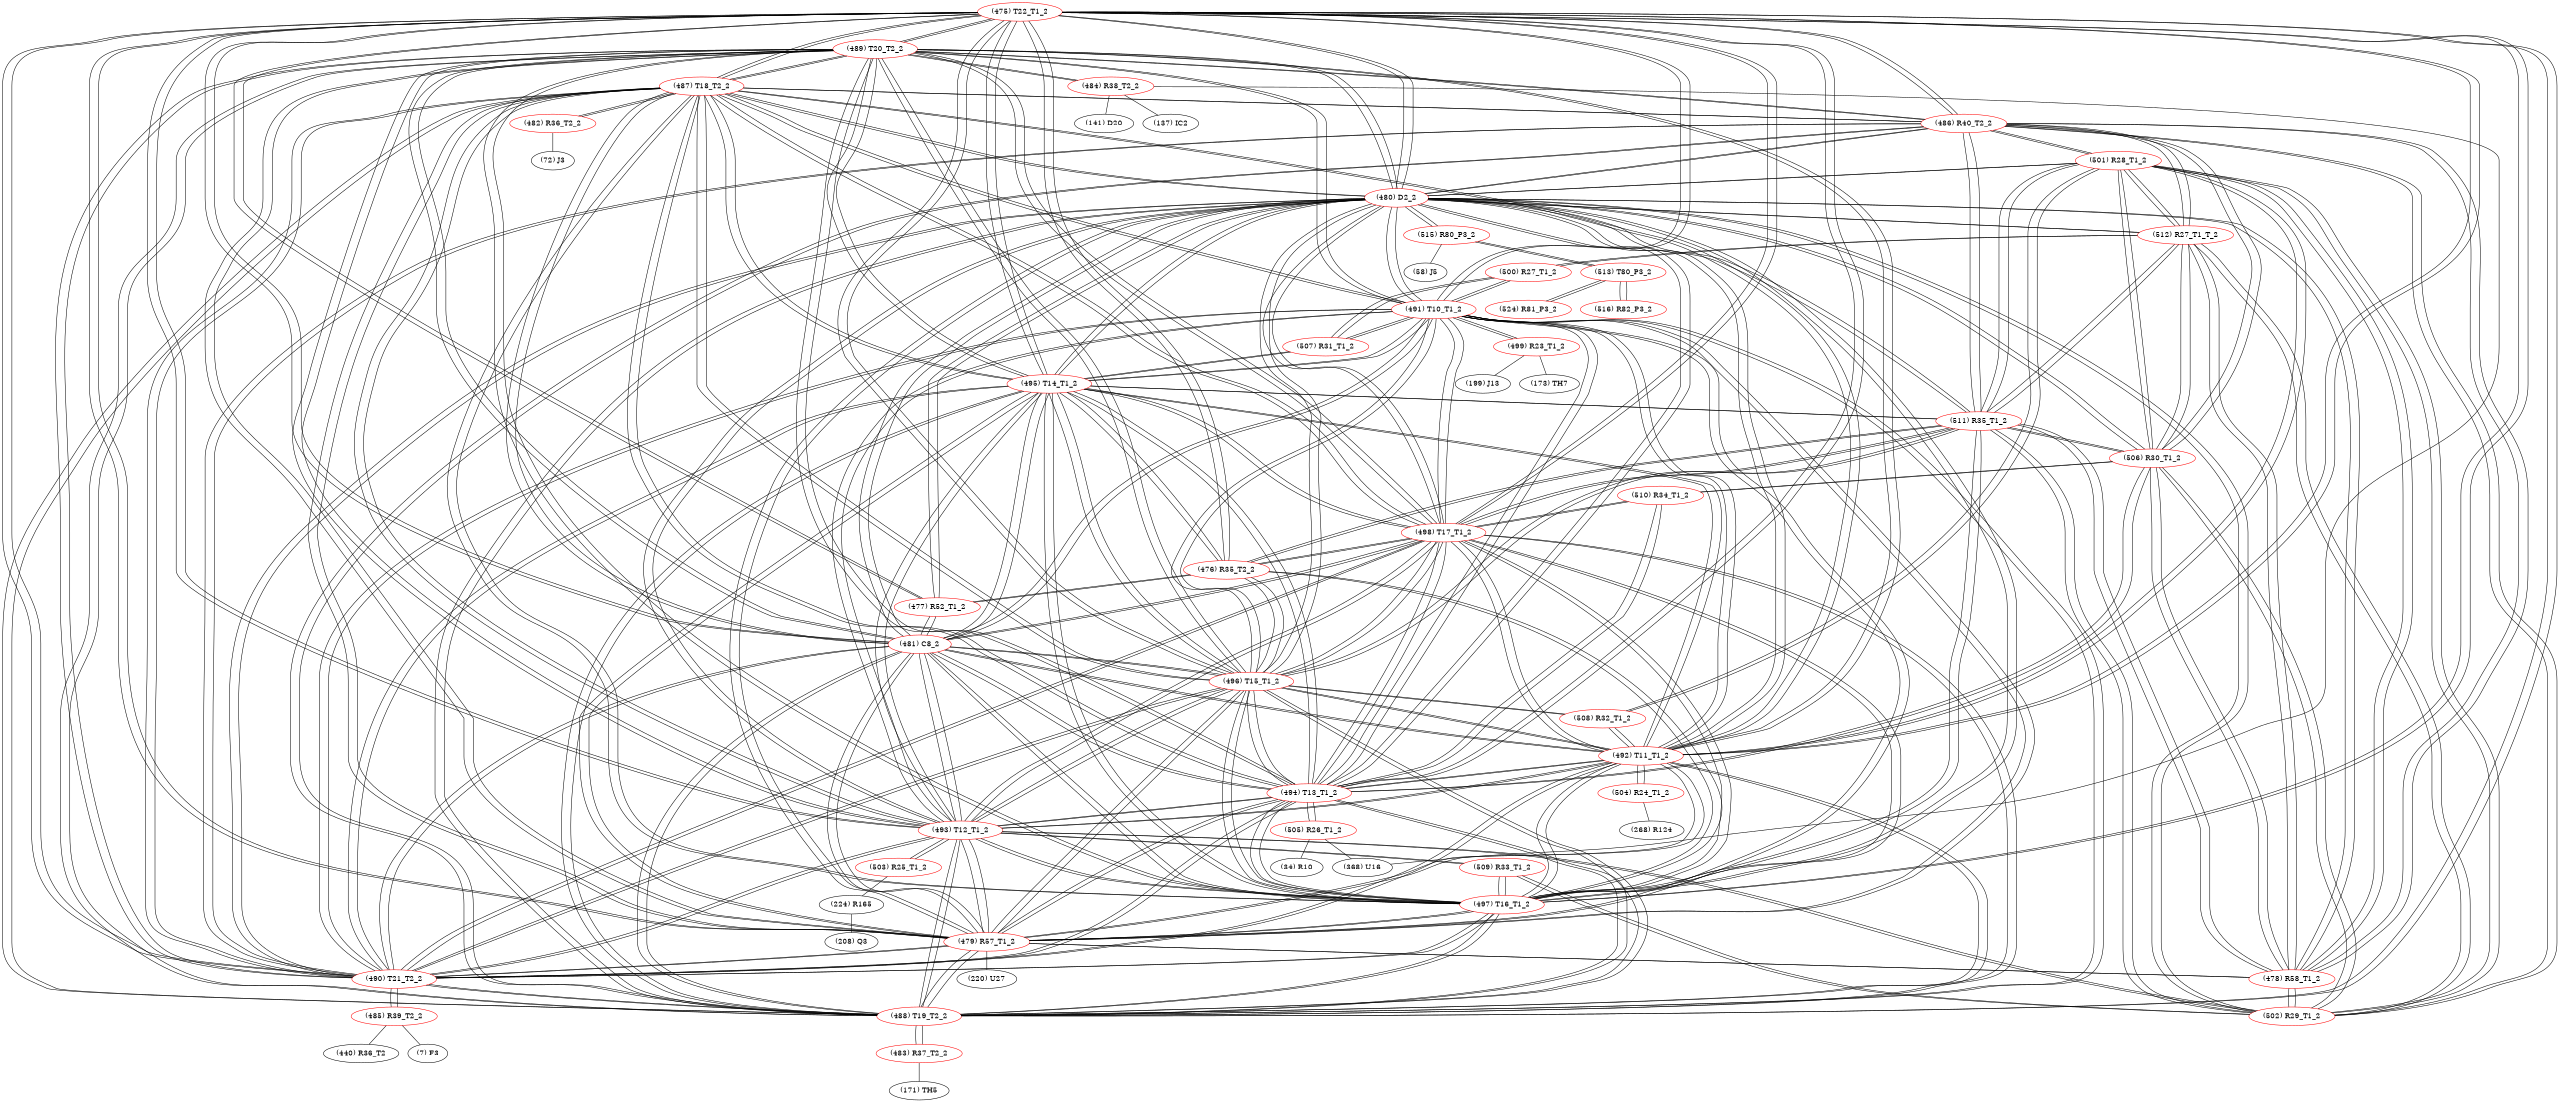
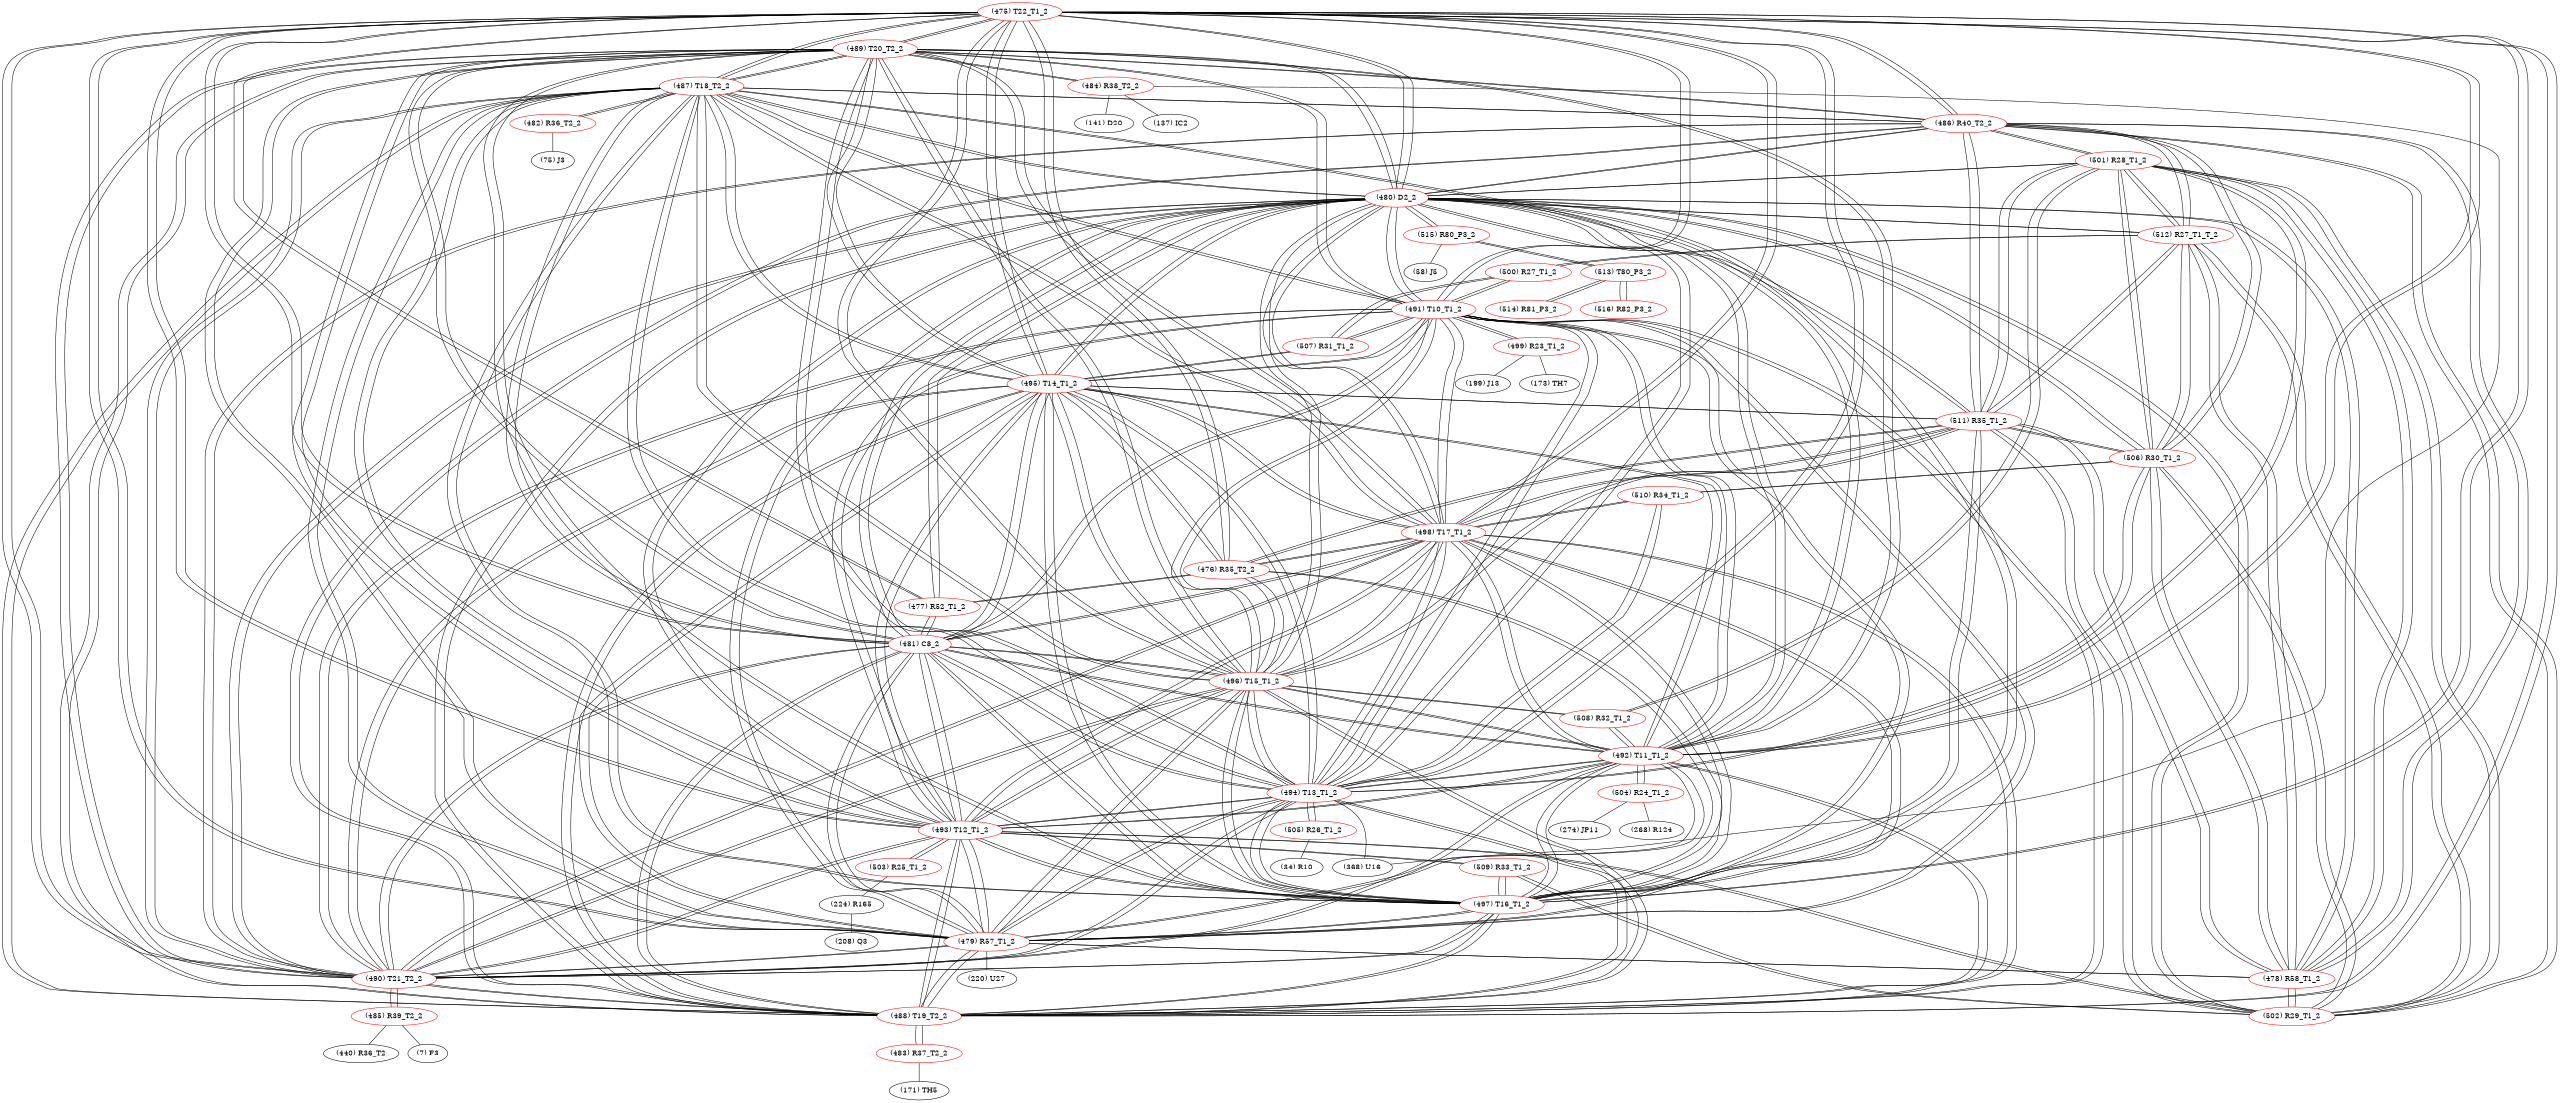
node "(72) J3": label "(72) J3" -> "(75) J3"
node "(524) R81_P3_2": label "(524) R81_P3_2" -> "(514) R81_P3_2"
node "(274) JP11": added
edge "(505) R26_T1_2" -- "(368) U16": now "(494) T13_T1_2" -- "(368) U16"
